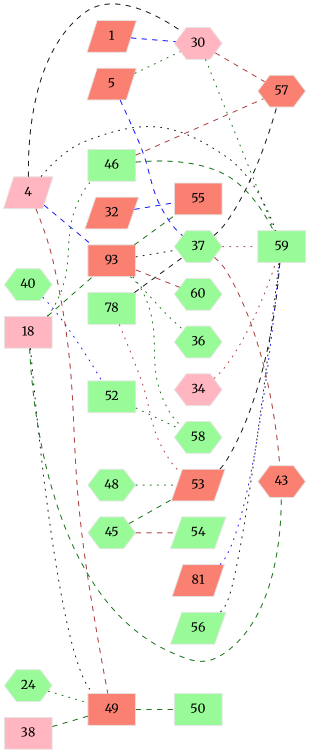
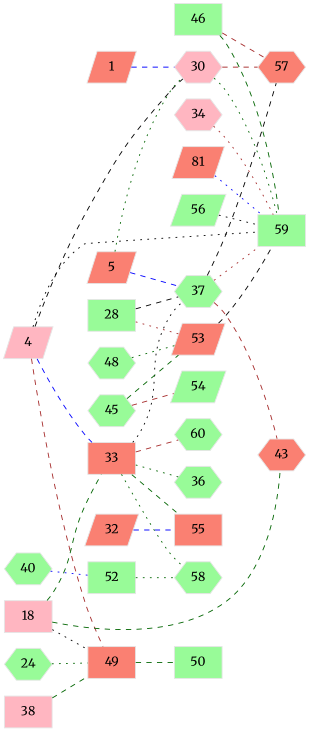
edge "46" -- "18": removed
node "93": label "93" -> "33"
node "78": label "78" -> "28"
